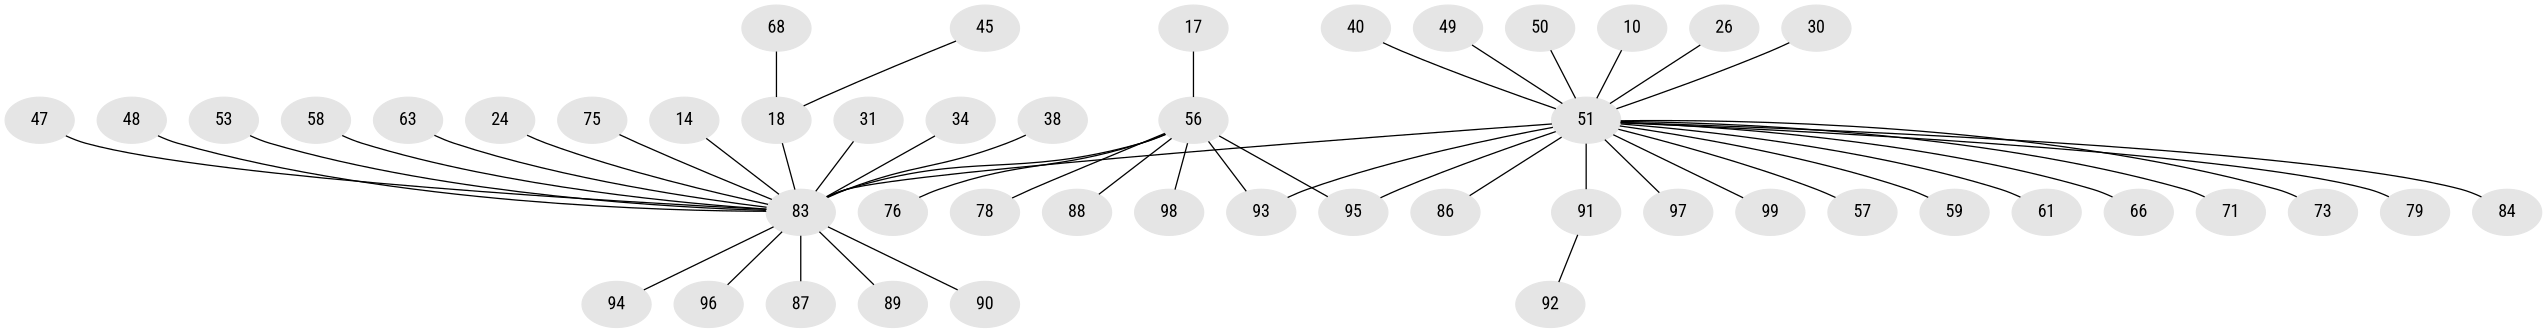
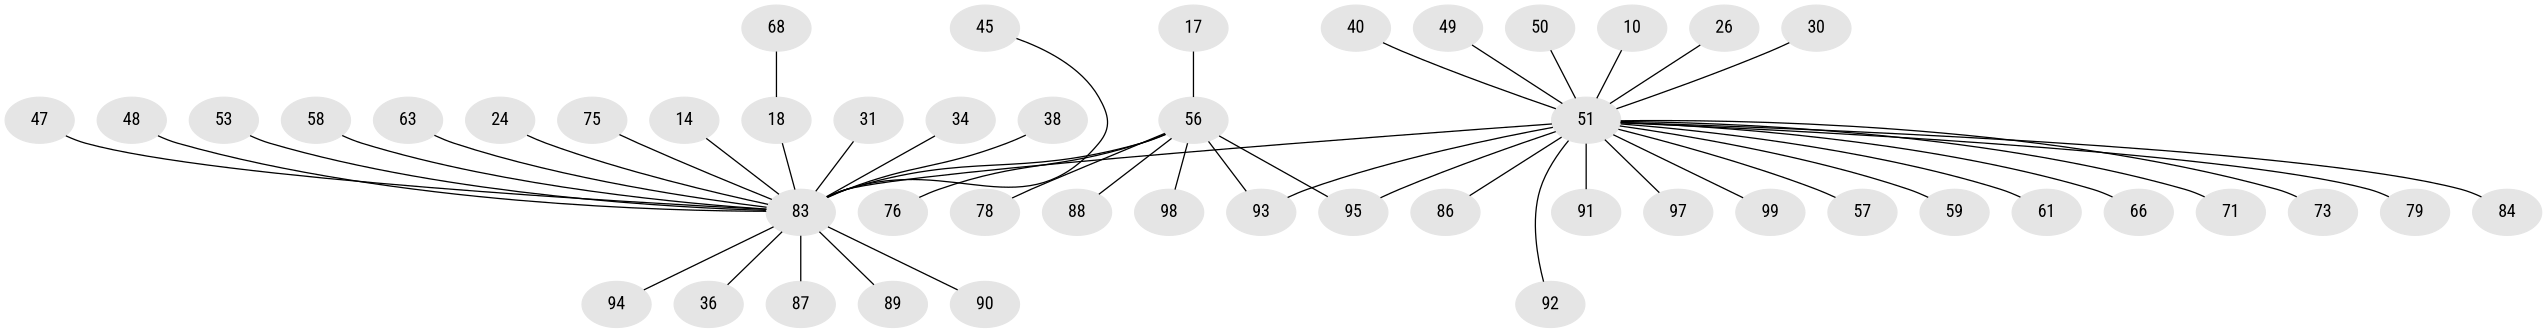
edge "45" -- "18": now "45" -- "83"
edge "91" -- "92": now "51" -- "92"
node "96": label "96" -> "36"
